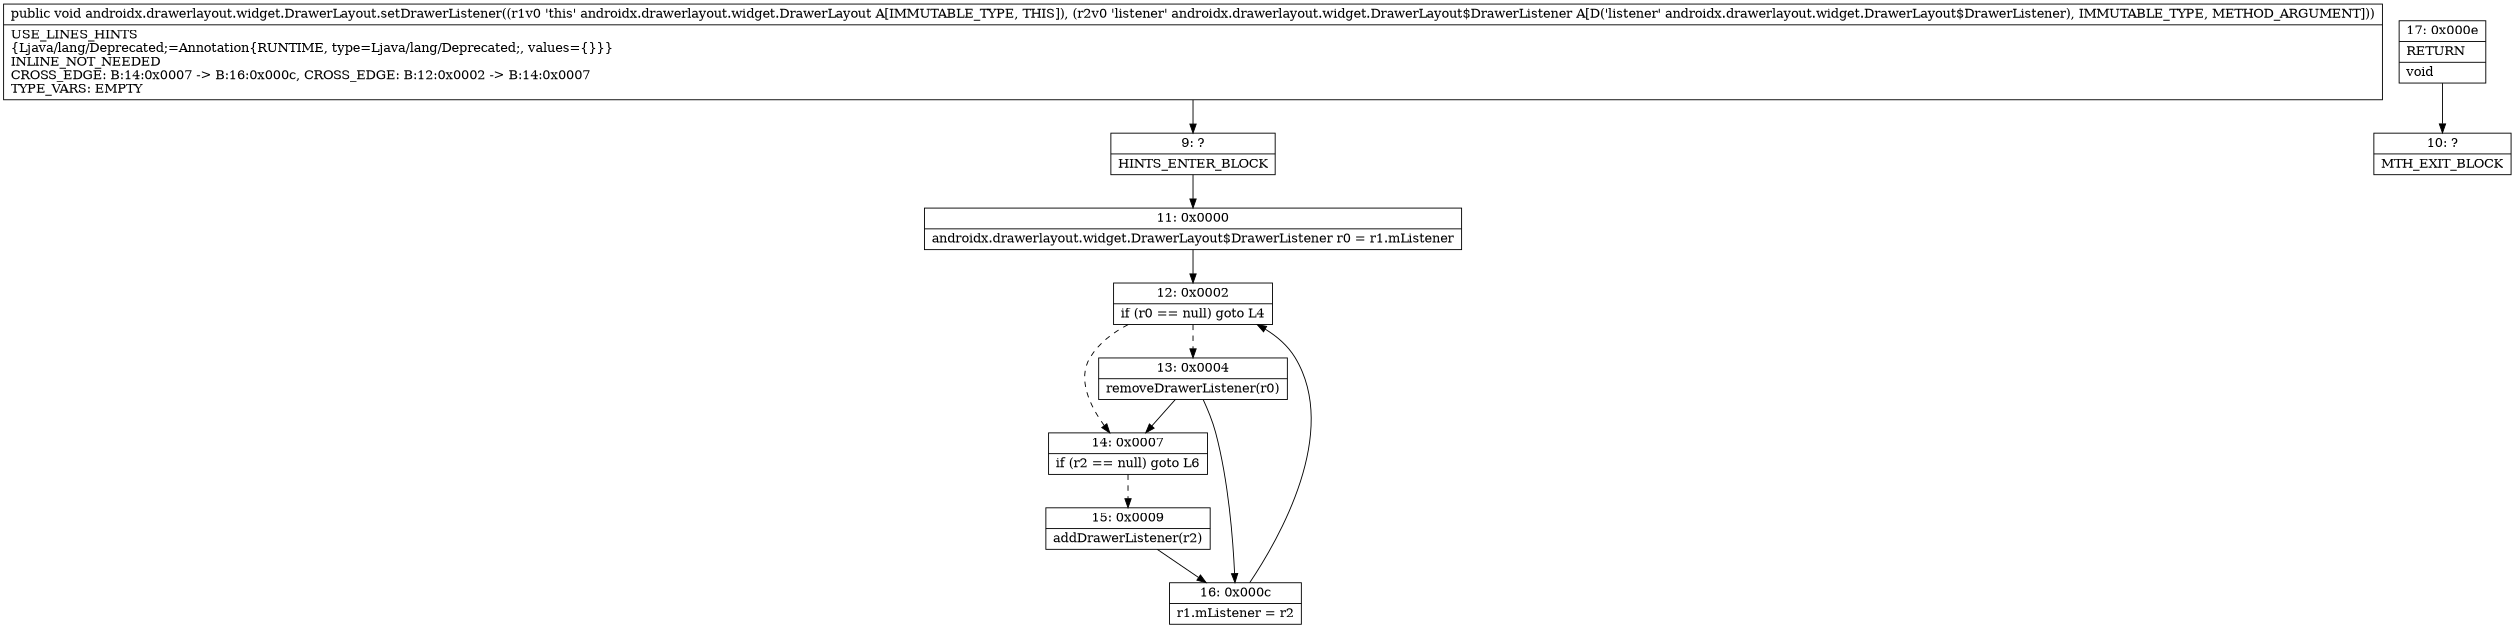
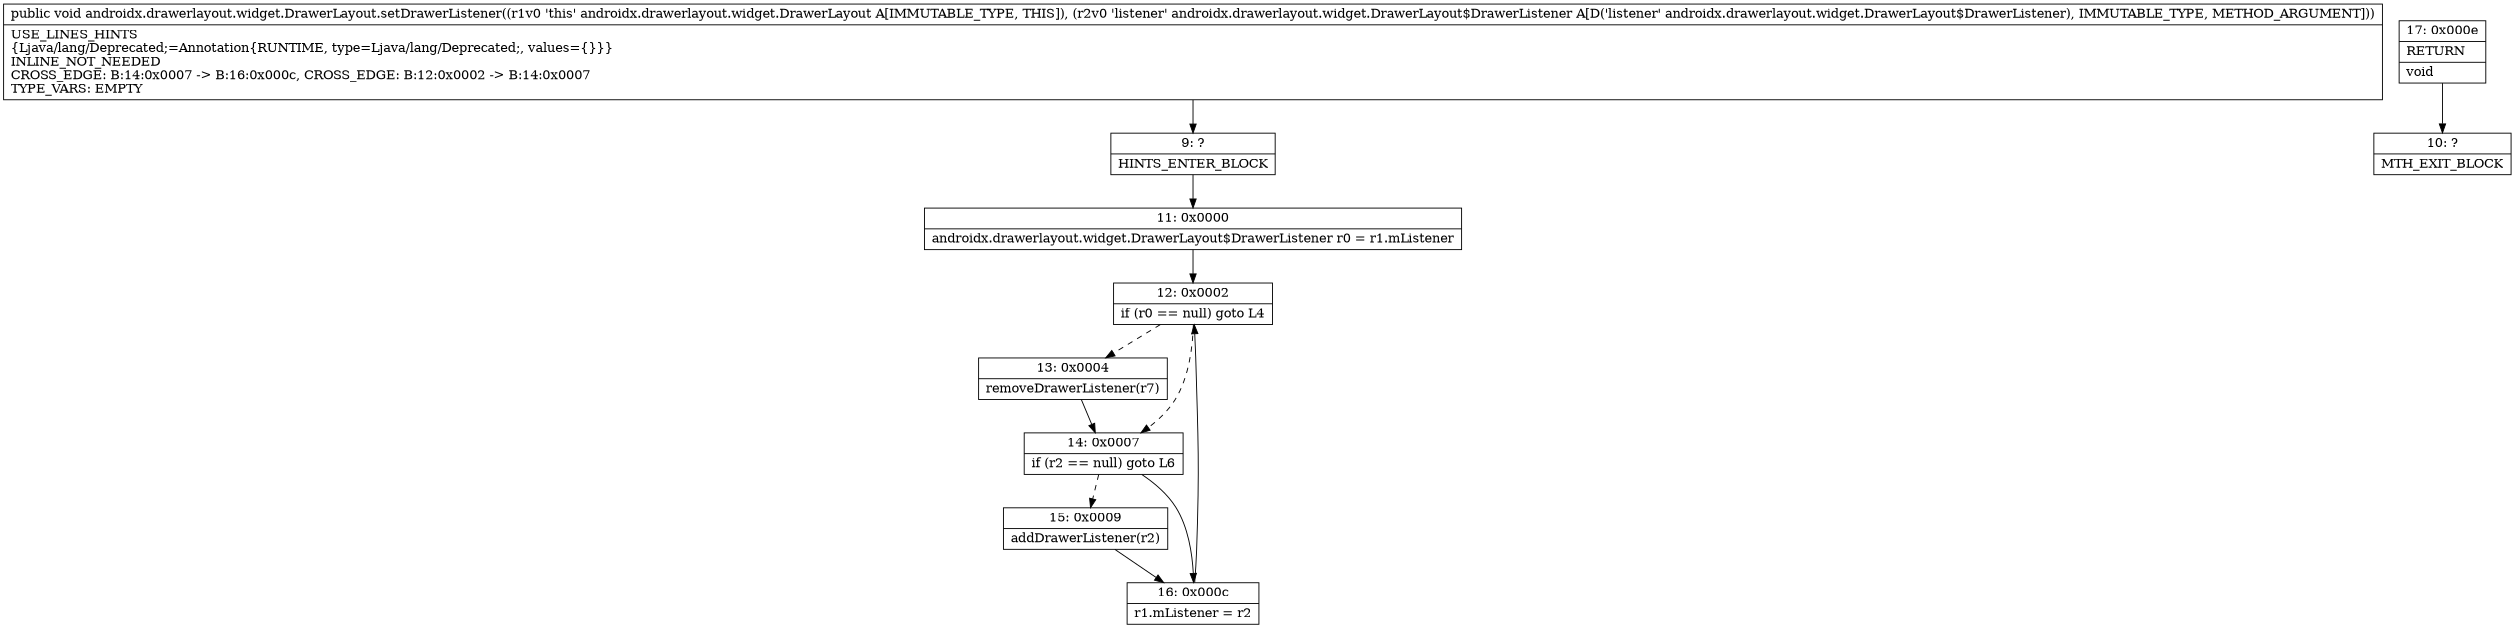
node "13: 0x0004": text "removeDrawerListener(r0)" -> "removeDrawerListener(r7)"
edge "13: 0x0004" -> "16: 0x000c": now "14: 0x0007" -> "16: 0x000c"
